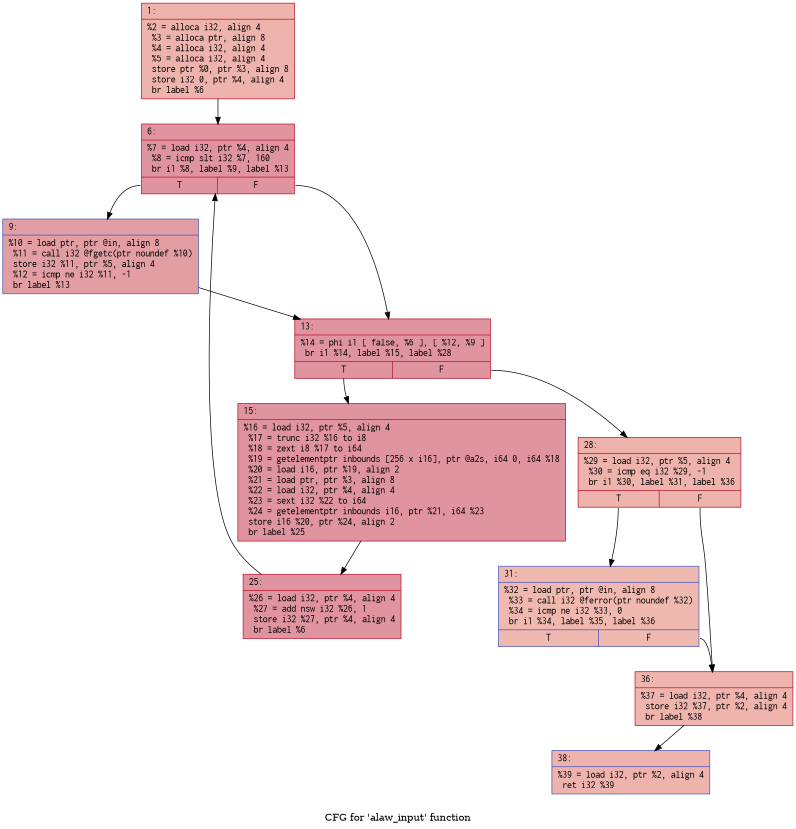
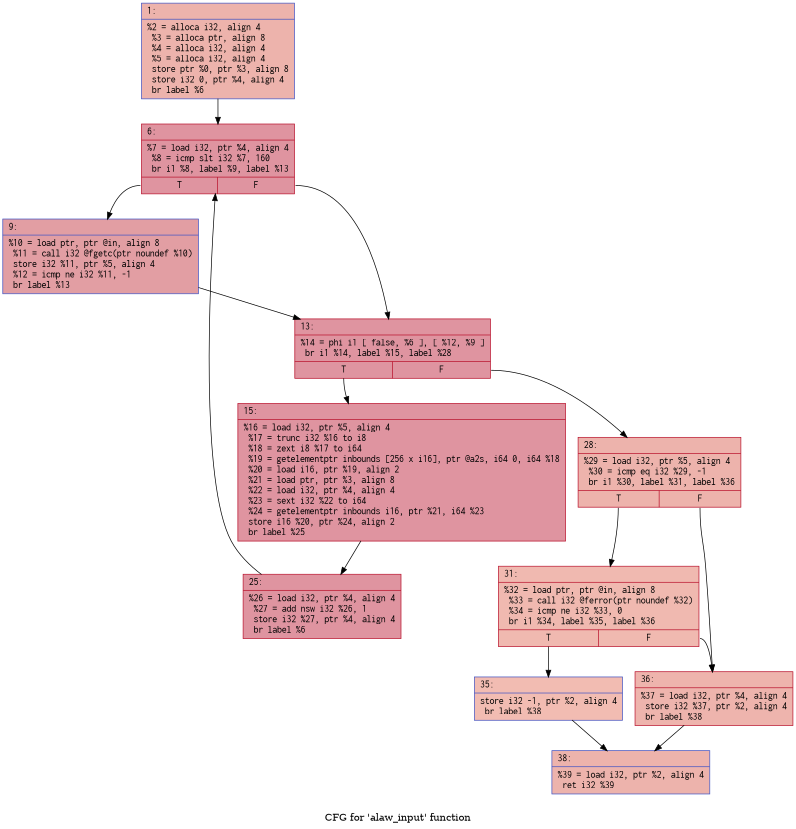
node "1:": color #b70d28ff -> #3d50c3ff
node "31:": color #3d50c3ff -> #b70d28ff
node "35:": added
